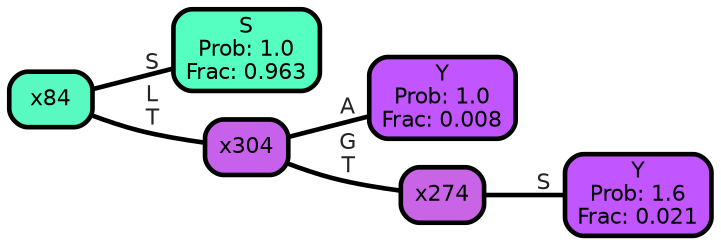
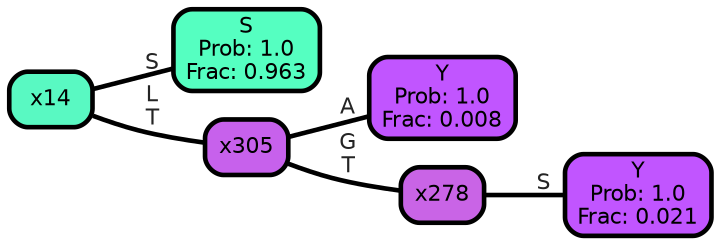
node "x84": label "x84" -> "x14"
node "x304": label "x304" -> "x305"
node "x274": label "x274" -> "x278"
node "Y Prob: 1.6 Frac: 0.021": label "Y Prob: 1.6 Frac: 0.021" -> "Y Prob: 1.0 Frac: 0.021"
